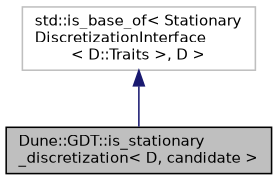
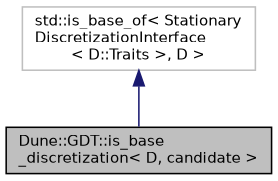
node "Dune::GDT::is_stationary _discretization< D, candidate >": label "Dune::GDT::is_stationary _discretization< D, candidate >" -> "Dune::GDT::is_base _discretization< D, candidate >"
